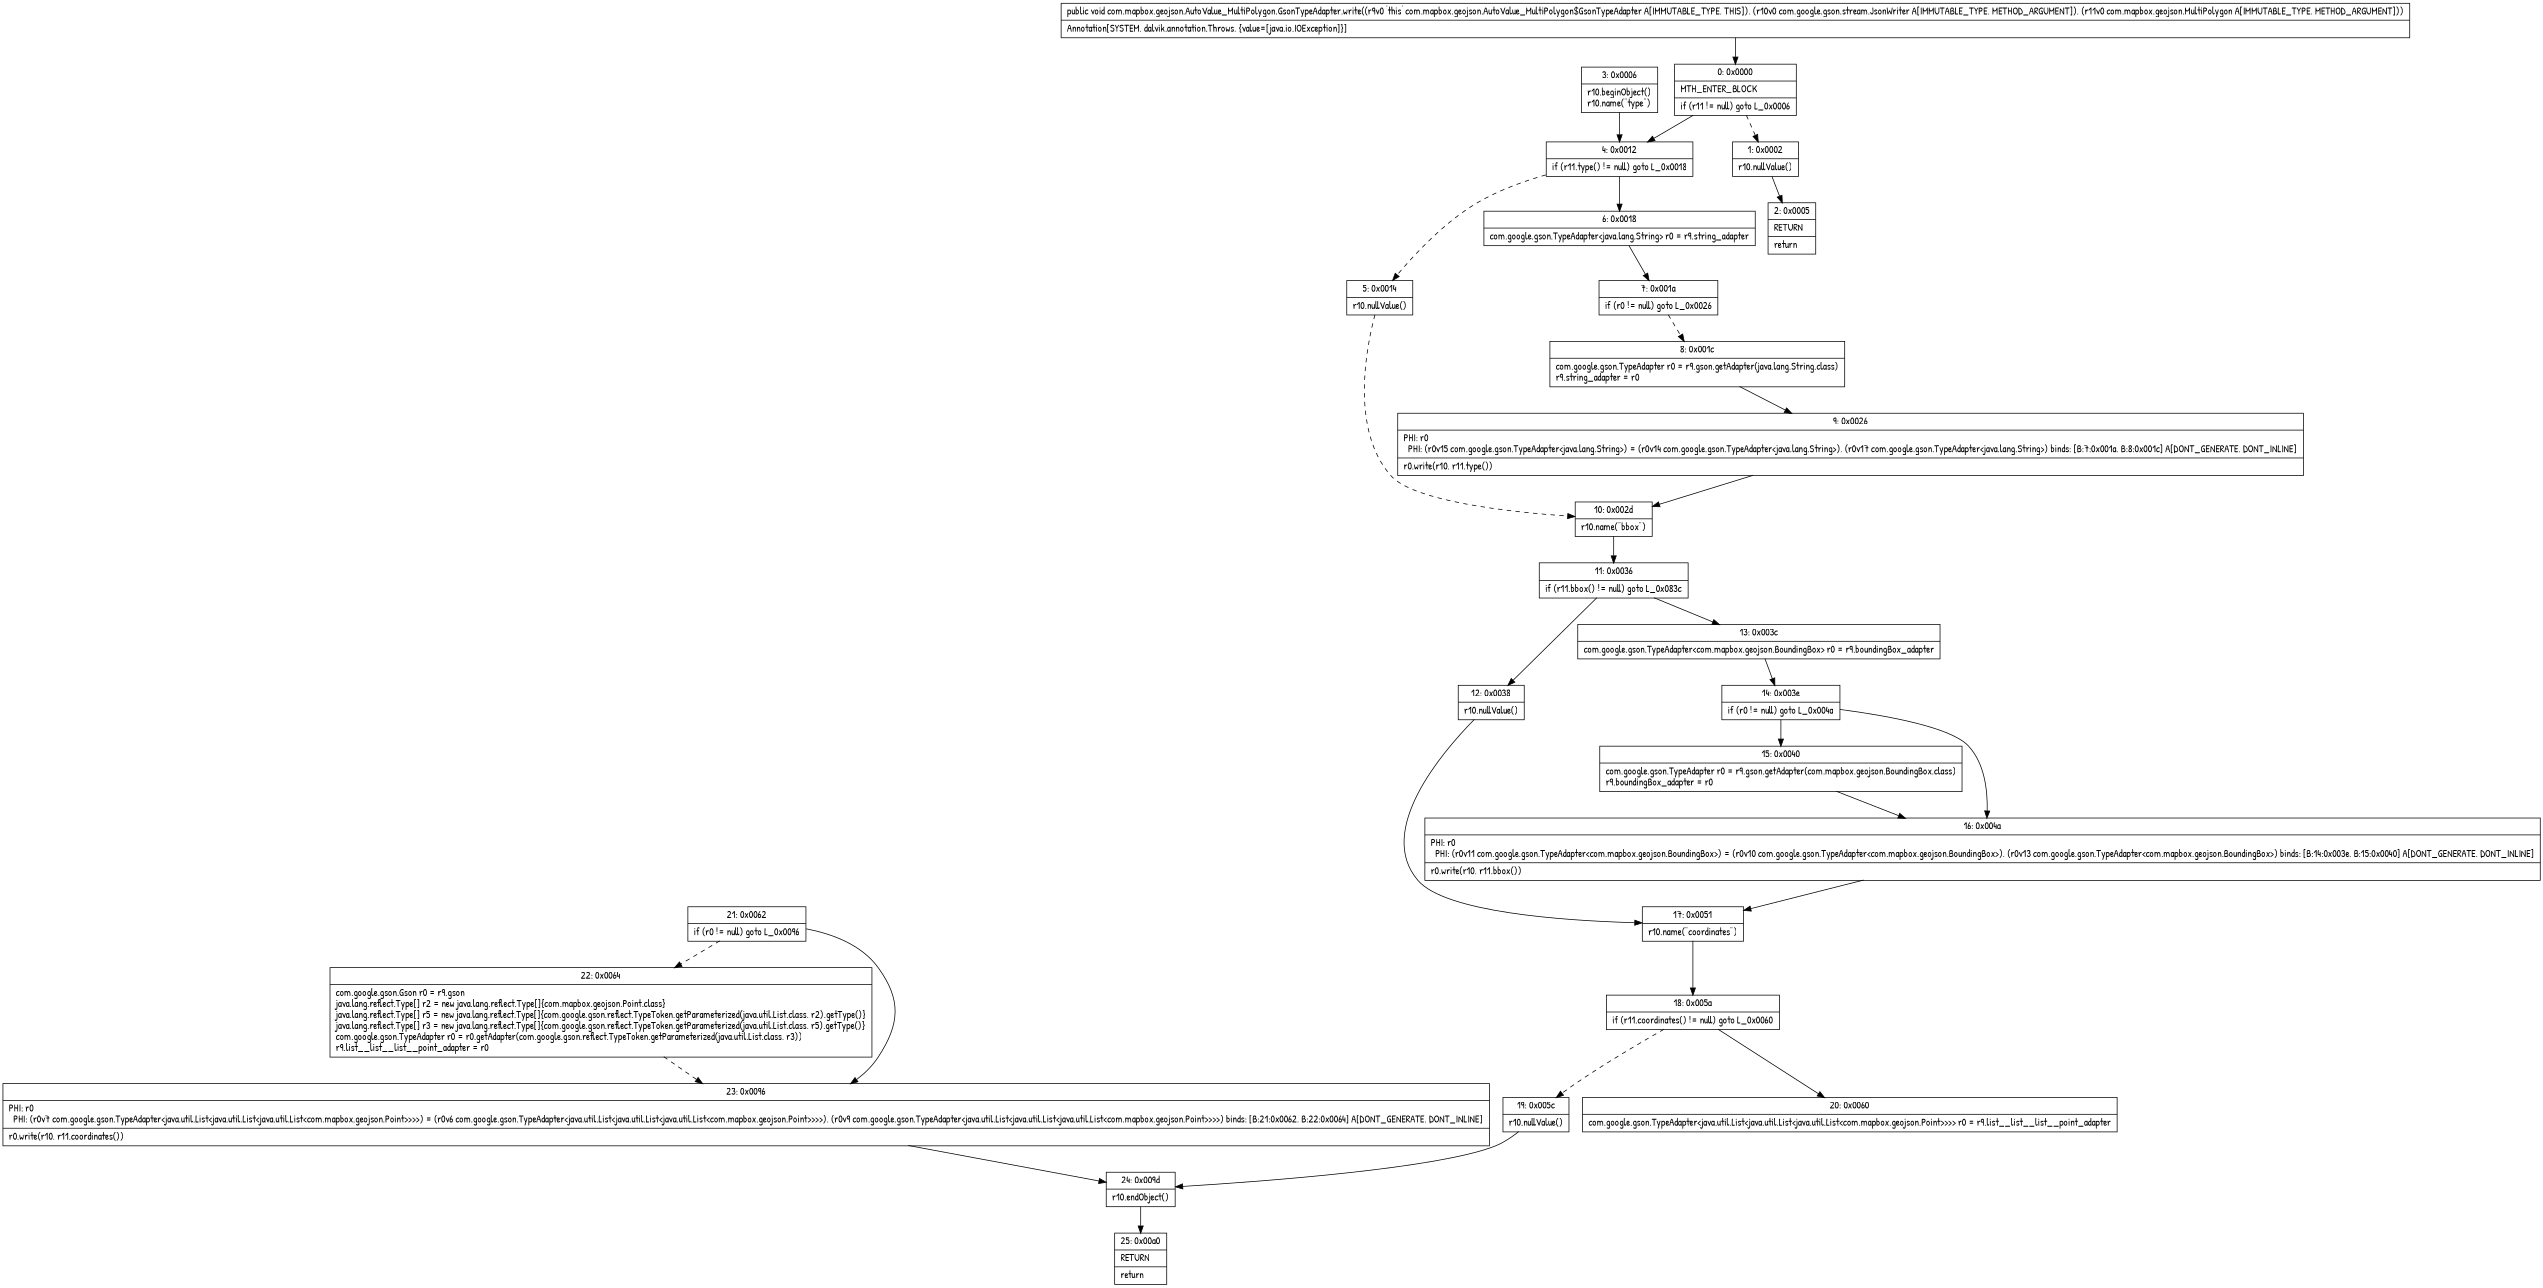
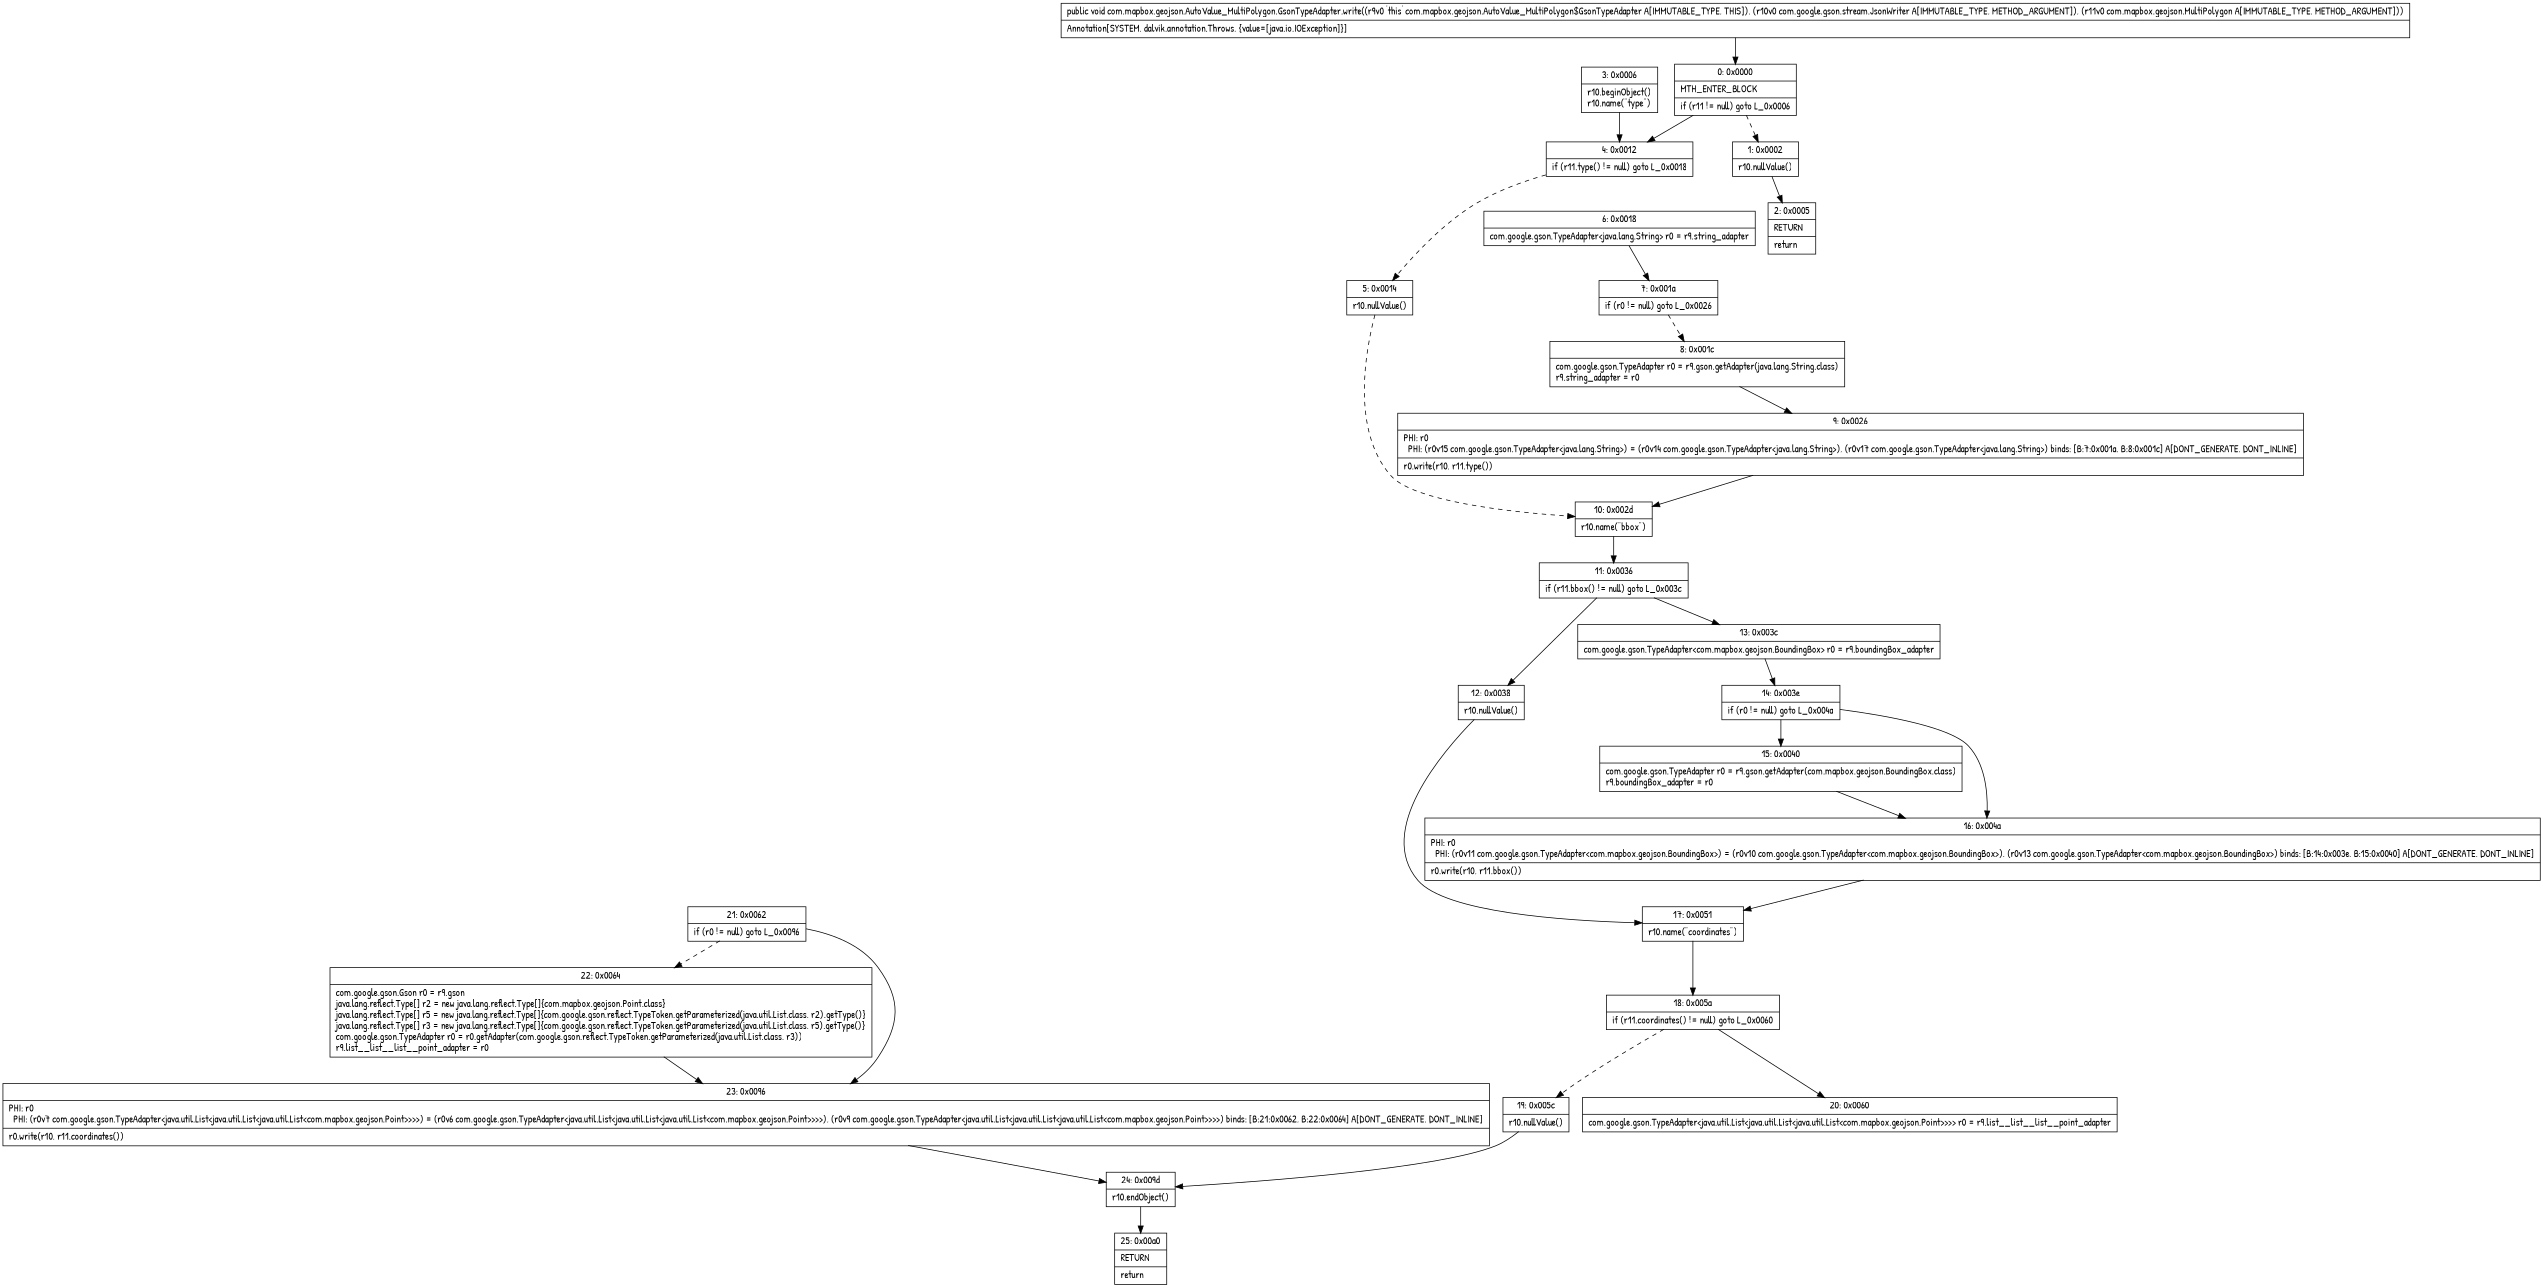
edge "4: 0x0012" -> "6: 0x0018": removed
node "11: 0x0036": text "if (r11.bbox() != null) goto L_0x083c" -> "if (r11.bbox() != null) goto L_0x003c"
edge "22: 0x0064" -> "23: 0x0096": style dashed -> solid
